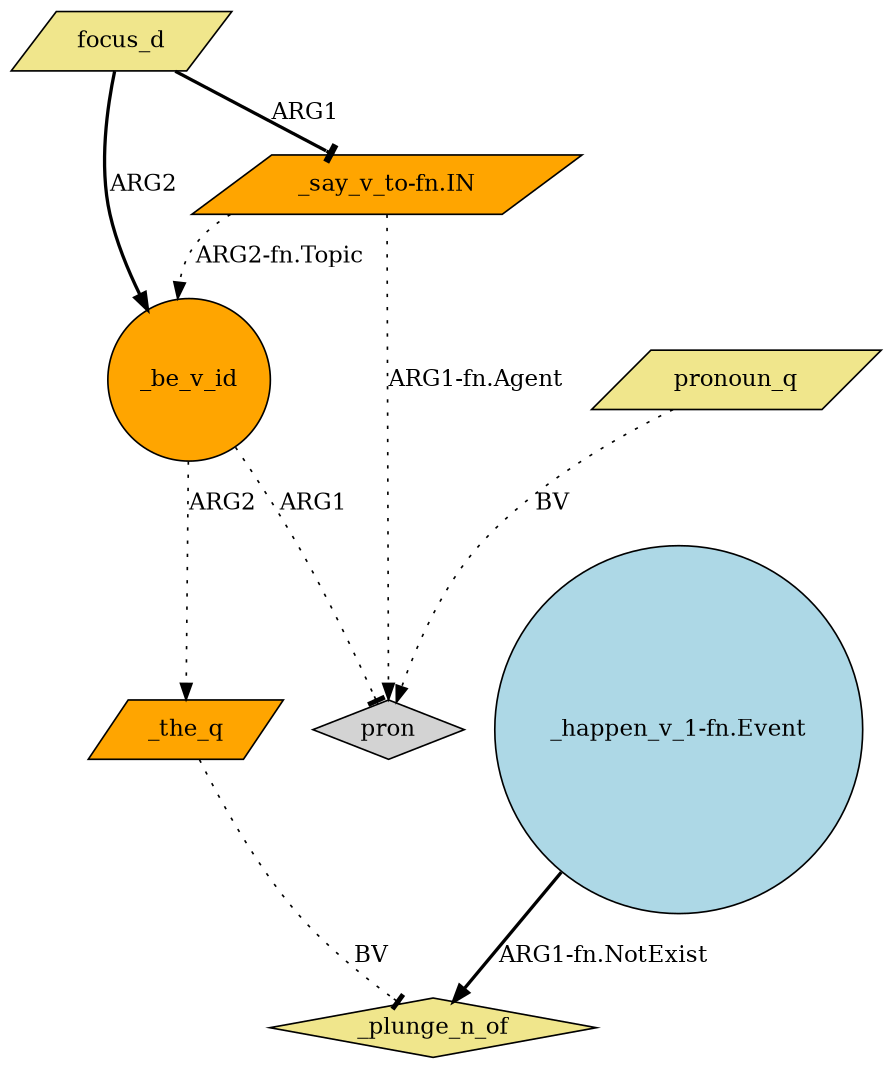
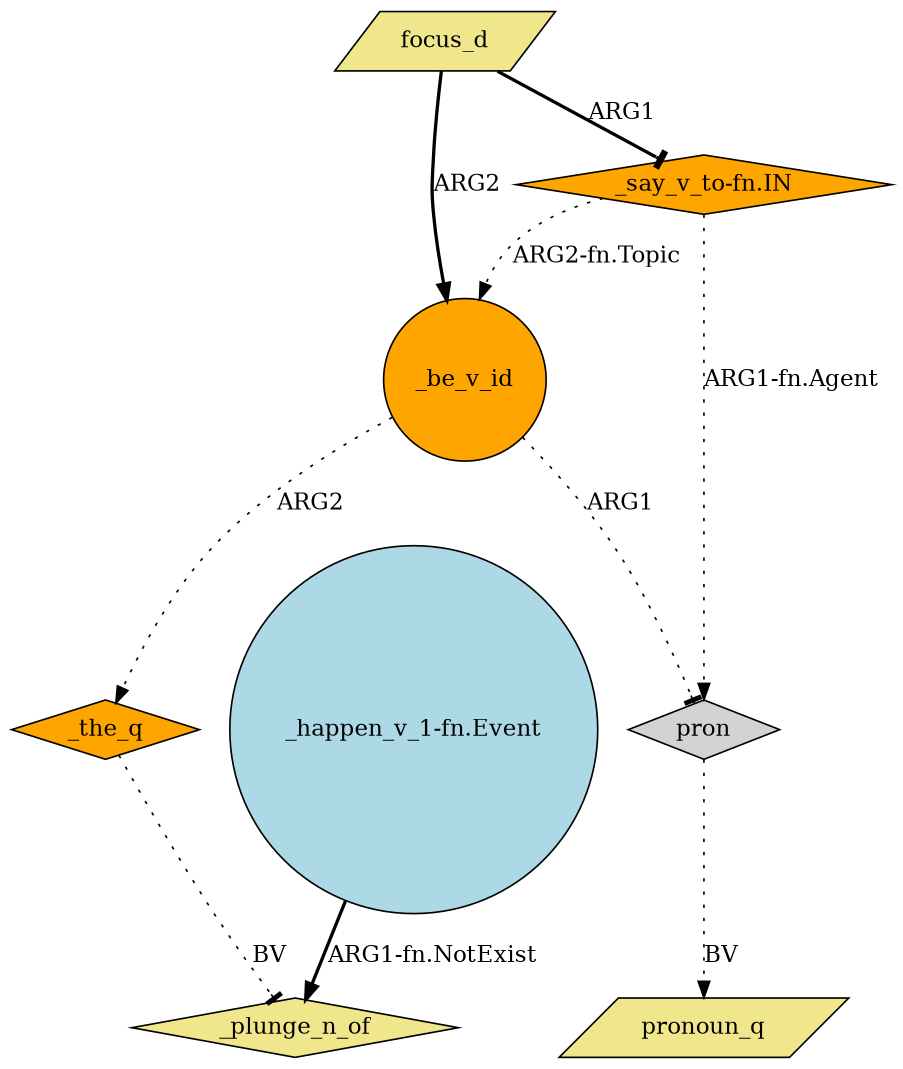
node "_say_v_to-fn.IN": shape parallelogram -> diamond
edge "pronoun_q" -> "pron": reversed
node "_the_q": shape parallelogram -> diamond
